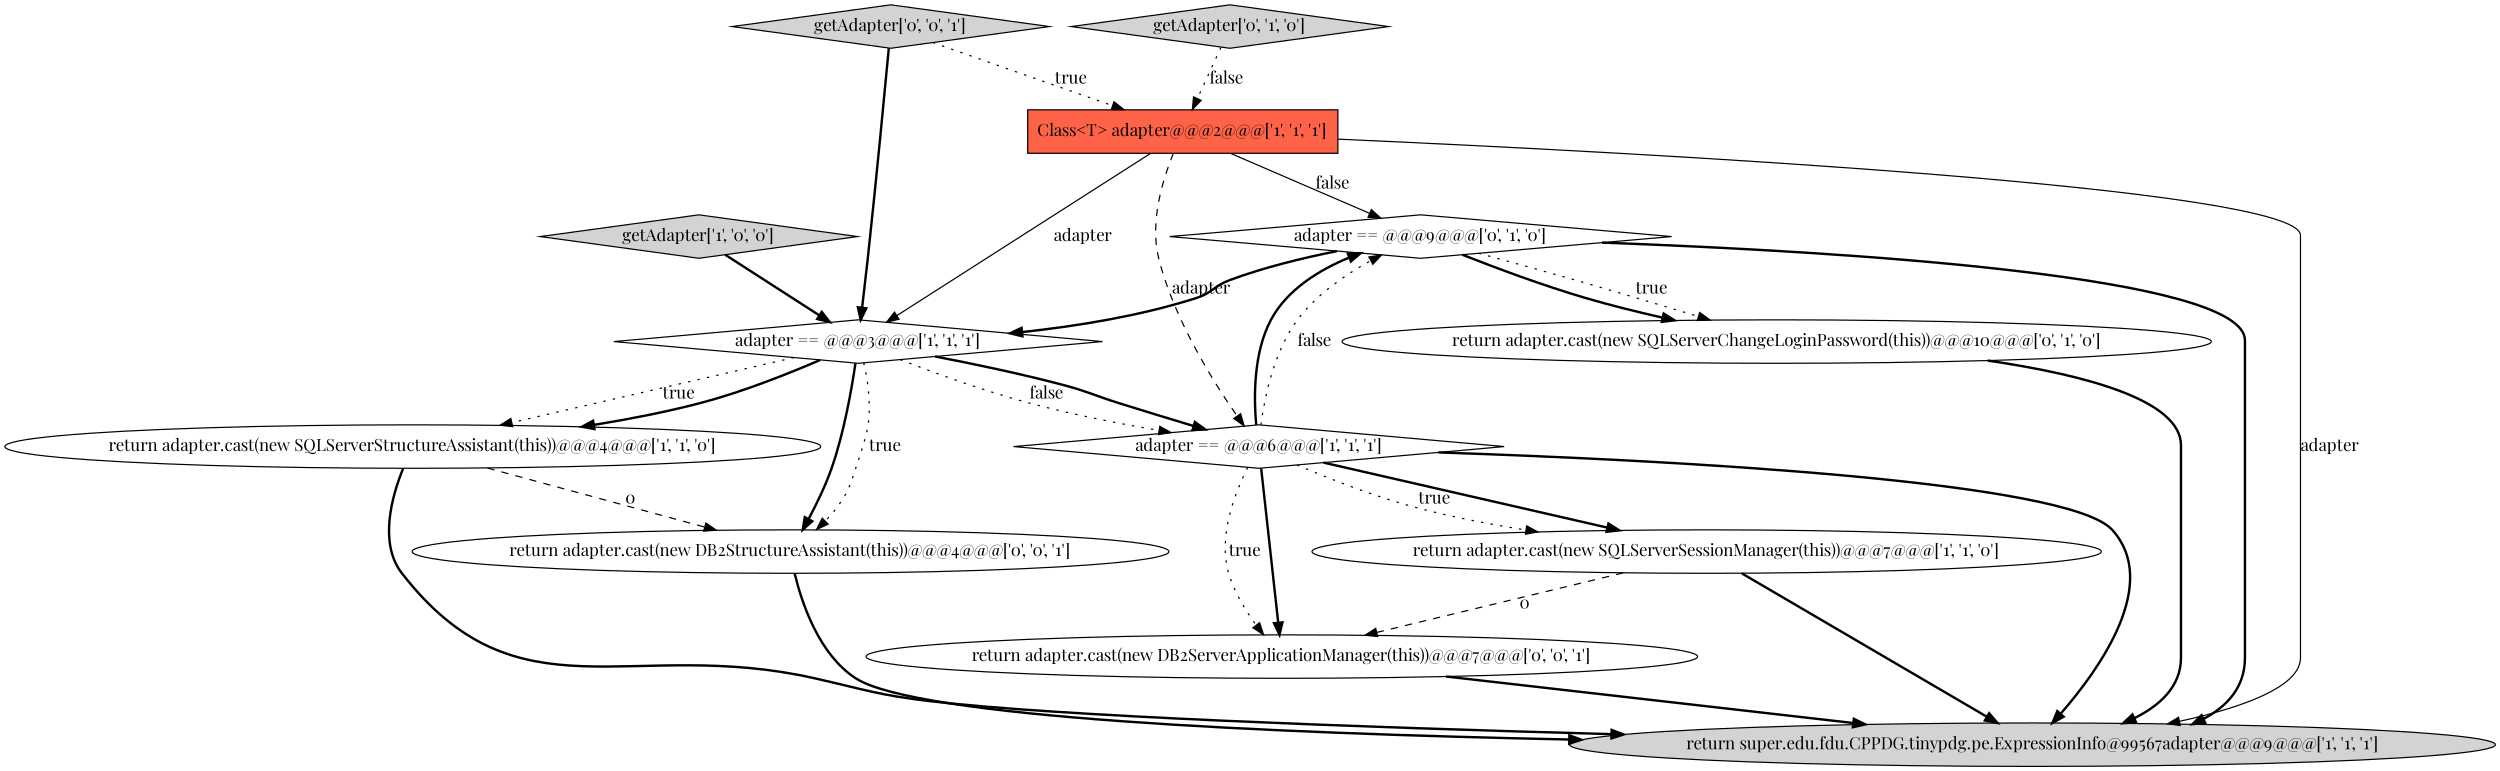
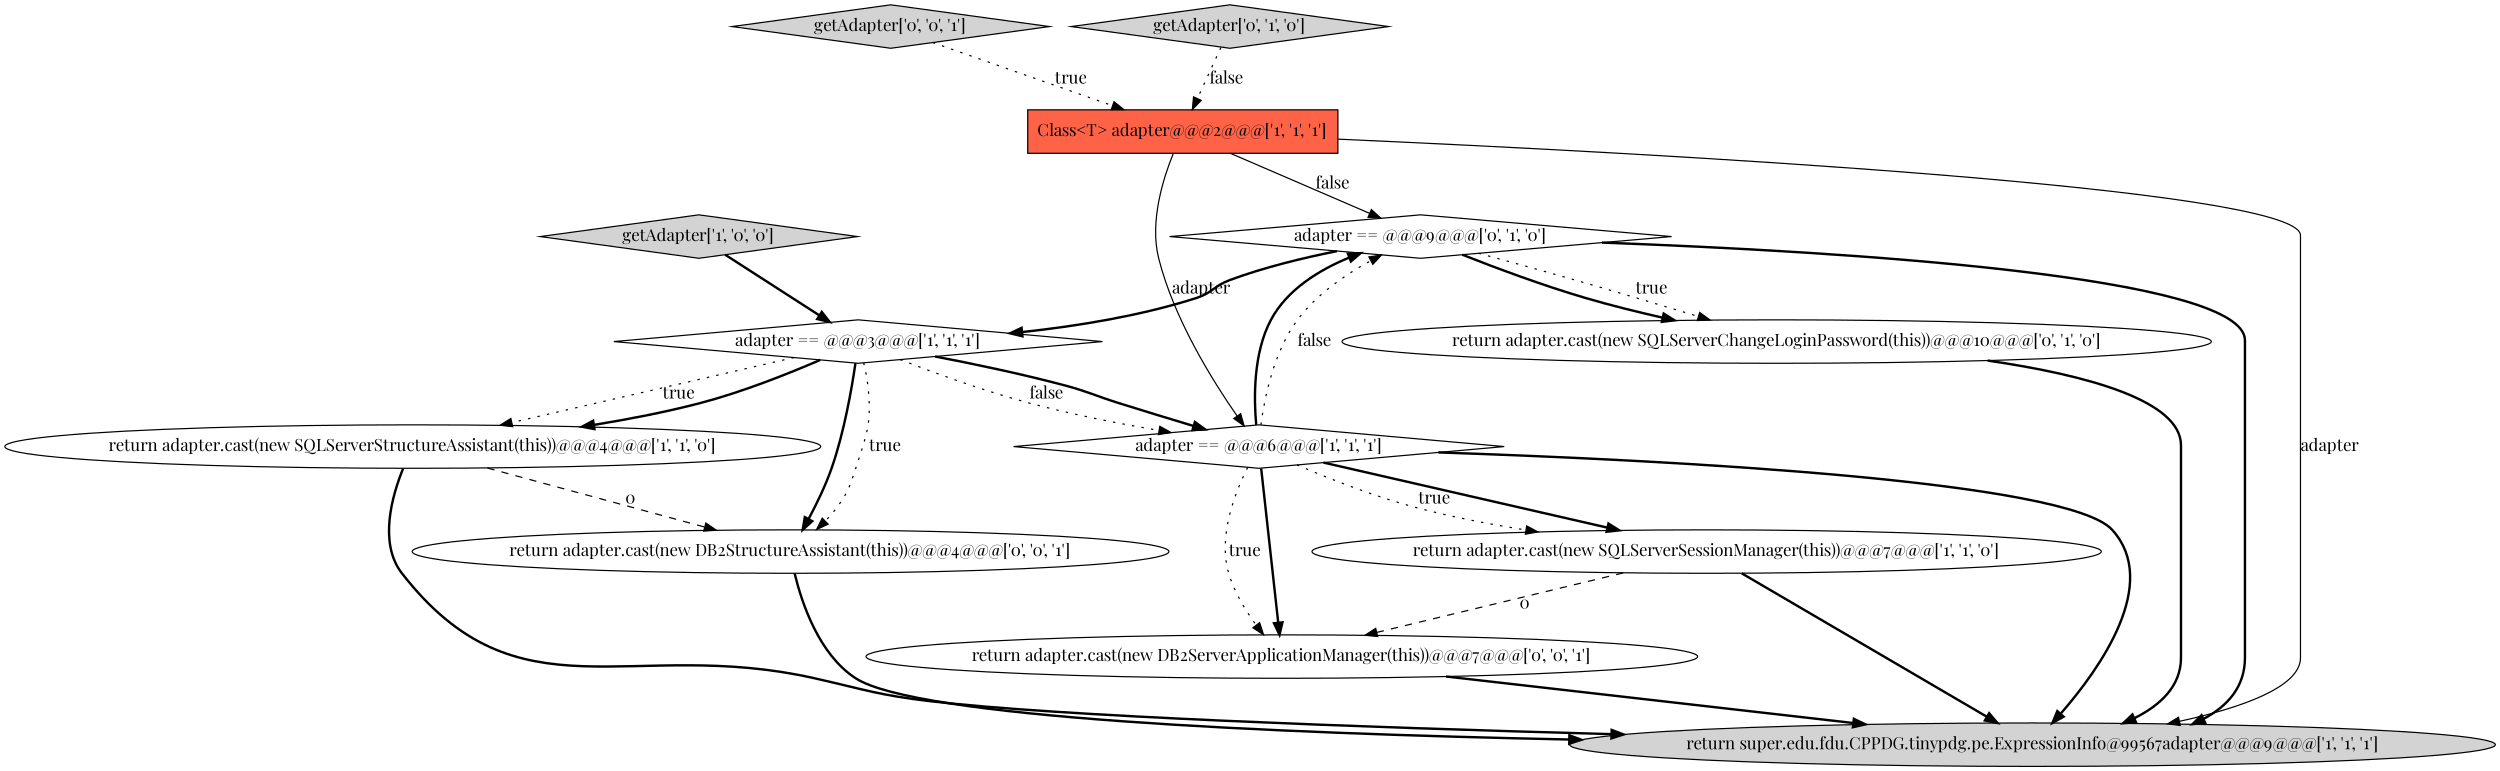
edge "getAdapter['0', '0', '1']" -> "adapter == @@@3@@@['1', '1', '1']": removed
edge "Class<T> adapter@@@2@@@['1', '1', '1']" -> "adapter == @@@3@@@['1', '1', '1']": removed, label "adapter"
edge "Class<T> adapter@@@2@@@['1', '1', '1']" -> "adapter == @@@6@@@['1', '1', '1']": style dashed -> solid
